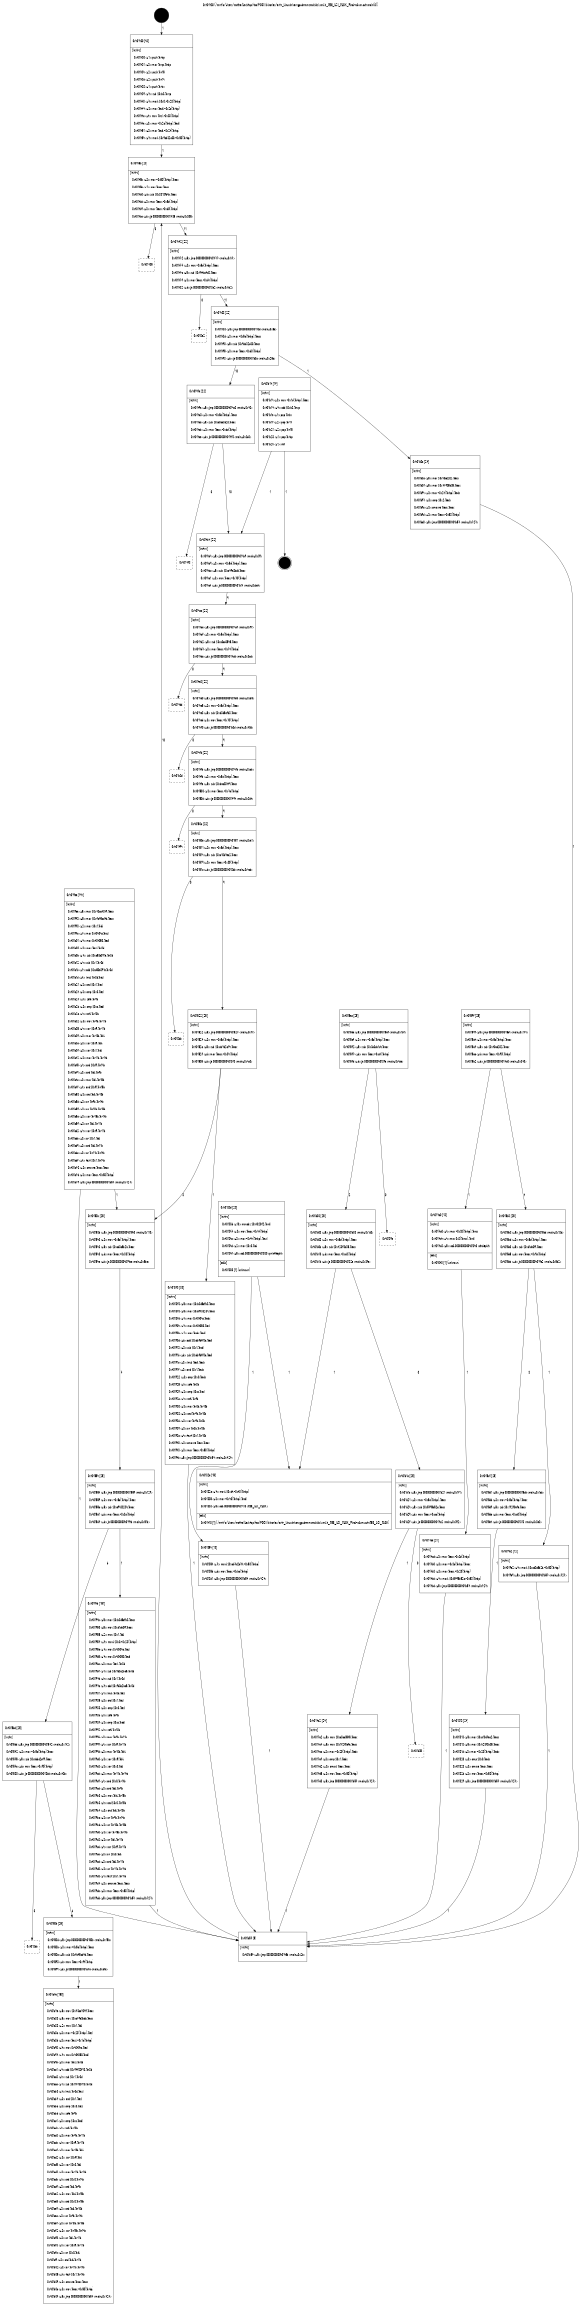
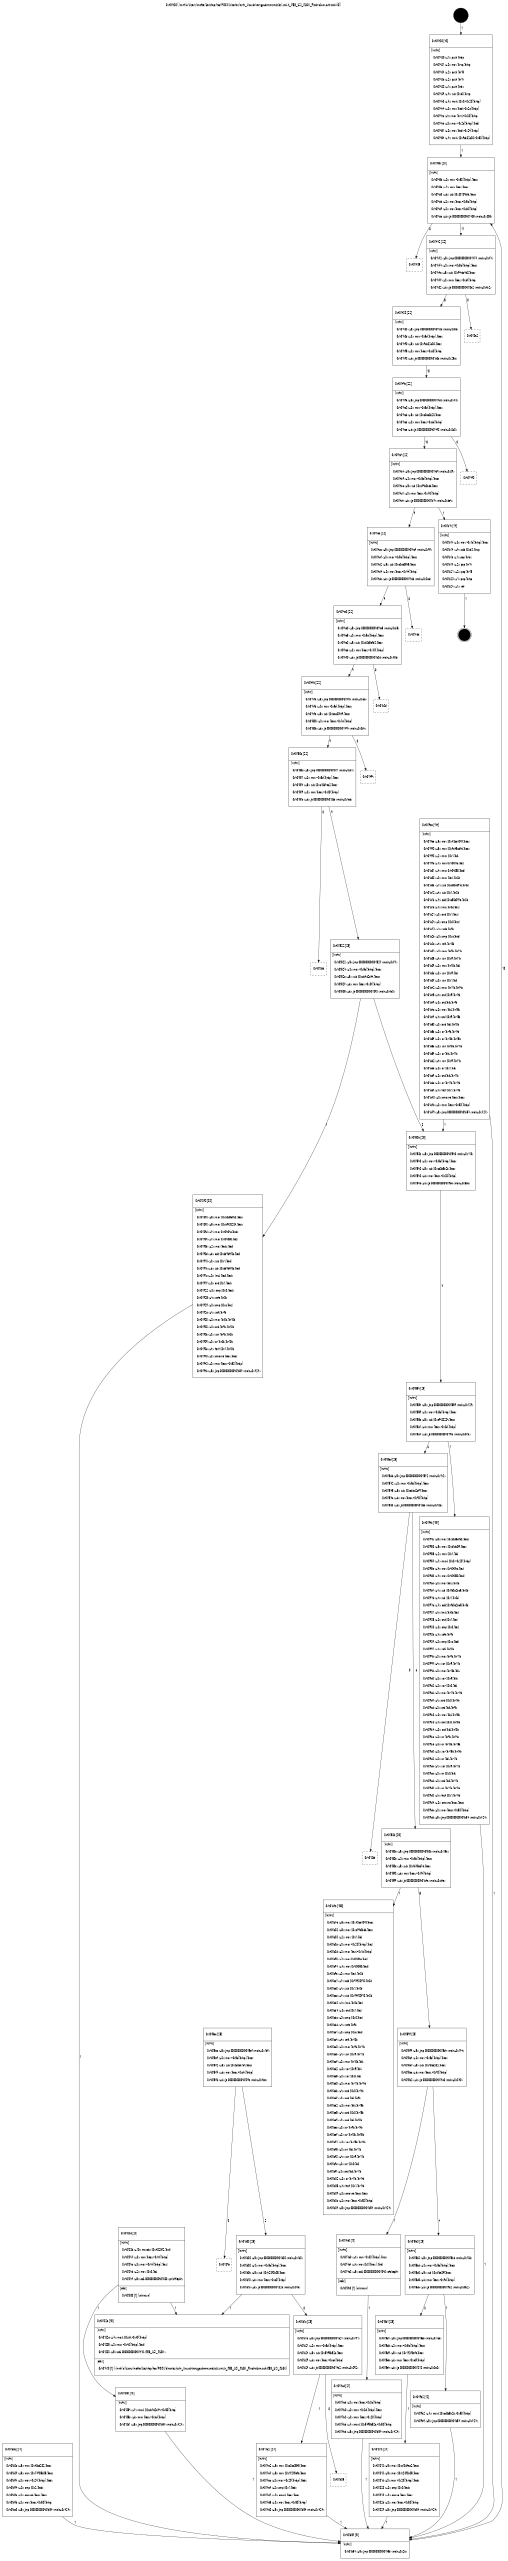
edge "0x401472 [22]" -> "0x401488 [22]": label " 11" -> " 5"
edge "0x401488 [22]" -> "0x40168a [27]": removed, label "1"
edge "0x401b14 [17]" -> "0x4014b4 [22]": reversed
edge "0x401586 [25]" -> "0x40159f [25]": added, label "5"
